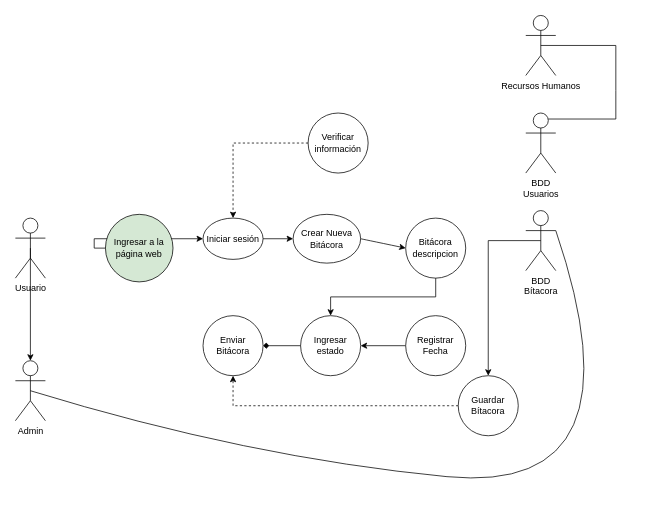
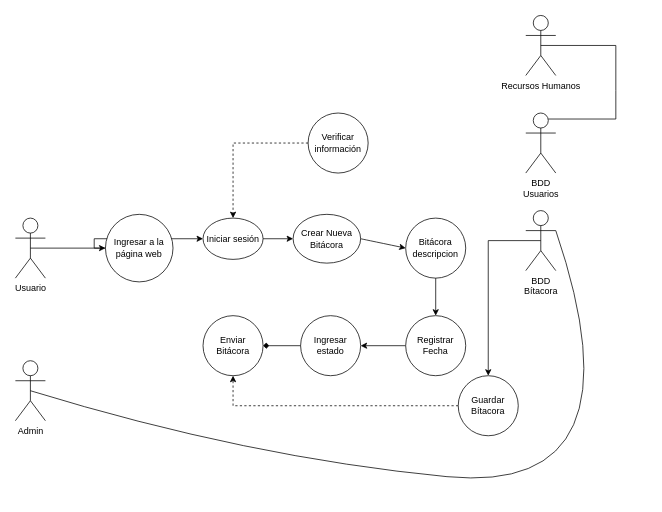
node "Ingresar a la página web": fillcolor #d5e8d4 -> #ffffff
edge "Bitácora descripcion" -> "Ingresar estado": now "Bitácora descripcion" -> "Registrar Fecha"
edge "Usuario" -> "Admin": now "Usuario" -> "Ingresar a la página web"
